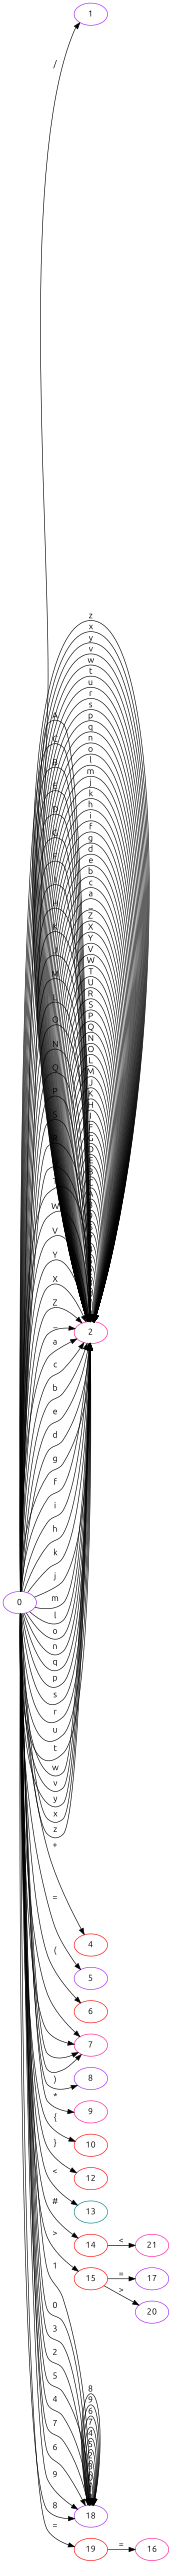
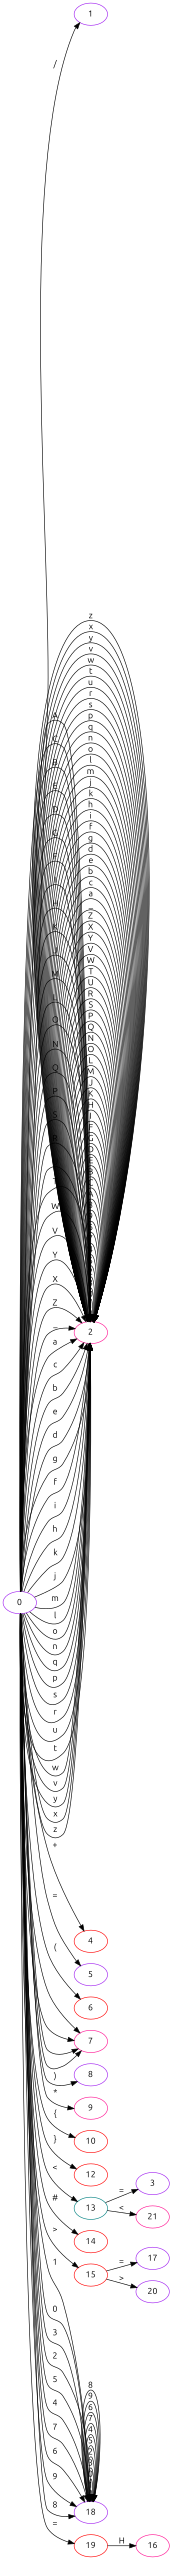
node "3": added
edge "14" -> "21": now "13" -> "21"
edge "19" -> "16": label "=" -> "H"
